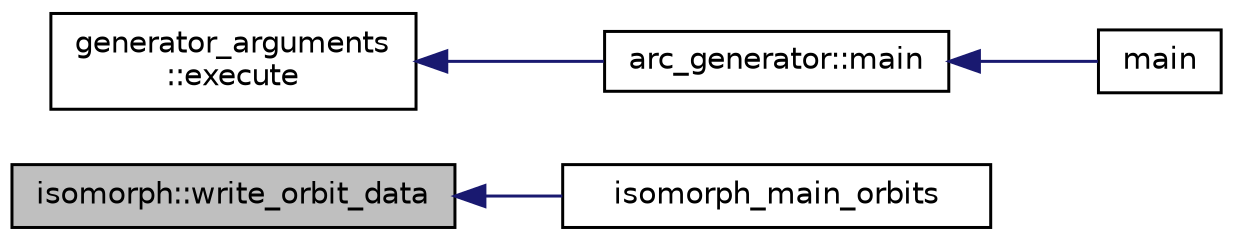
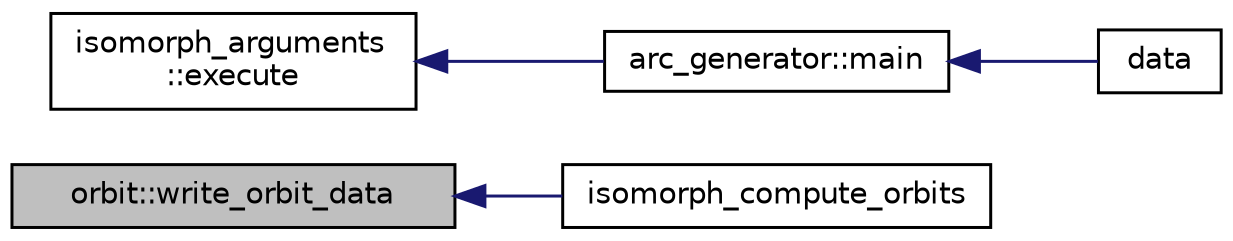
node "generator_arguments ::execute": label "generator_arguments ::execute" -> "isomorph_arguments ::execute"
node "main": label "main" -> "data"
node "isomorph::write_orbit_data": label "isomorph::write_orbit_data" -> "orbit::write_orbit_data"
node "isomorph_main_orbits": label "isomorph_main_orbits" -> "isomorph_compute_orbits"
